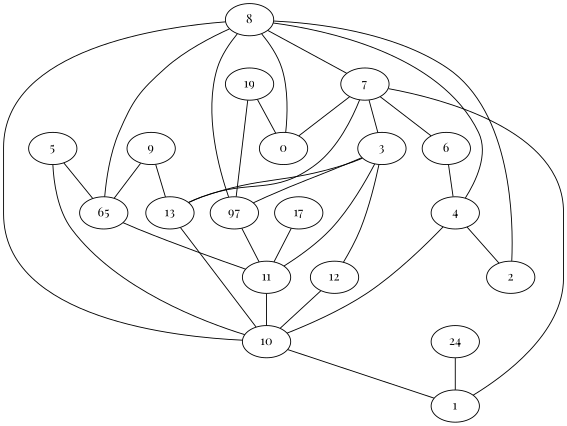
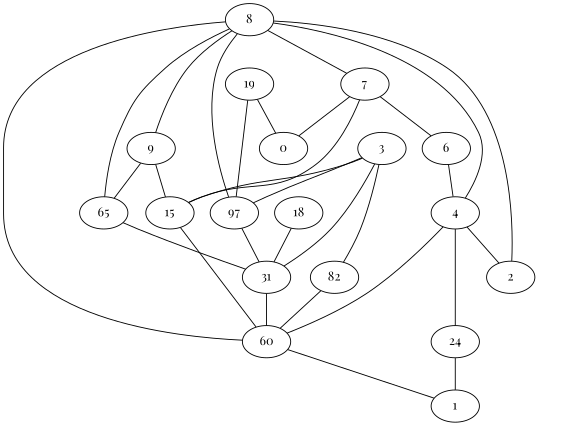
edge "8" -- "0": now "8" -- "9"
edge "7" -- "3": removed
node "5": removed
edge "7" -- "1": removed
node "13": label "13" -> "15"
node "17": label "17" -> "18"
node "11": label "11" -> "31"
node "12": label "12" -> "82"
edge "4" -- "24": added
node "10": label "10" -> "60"
